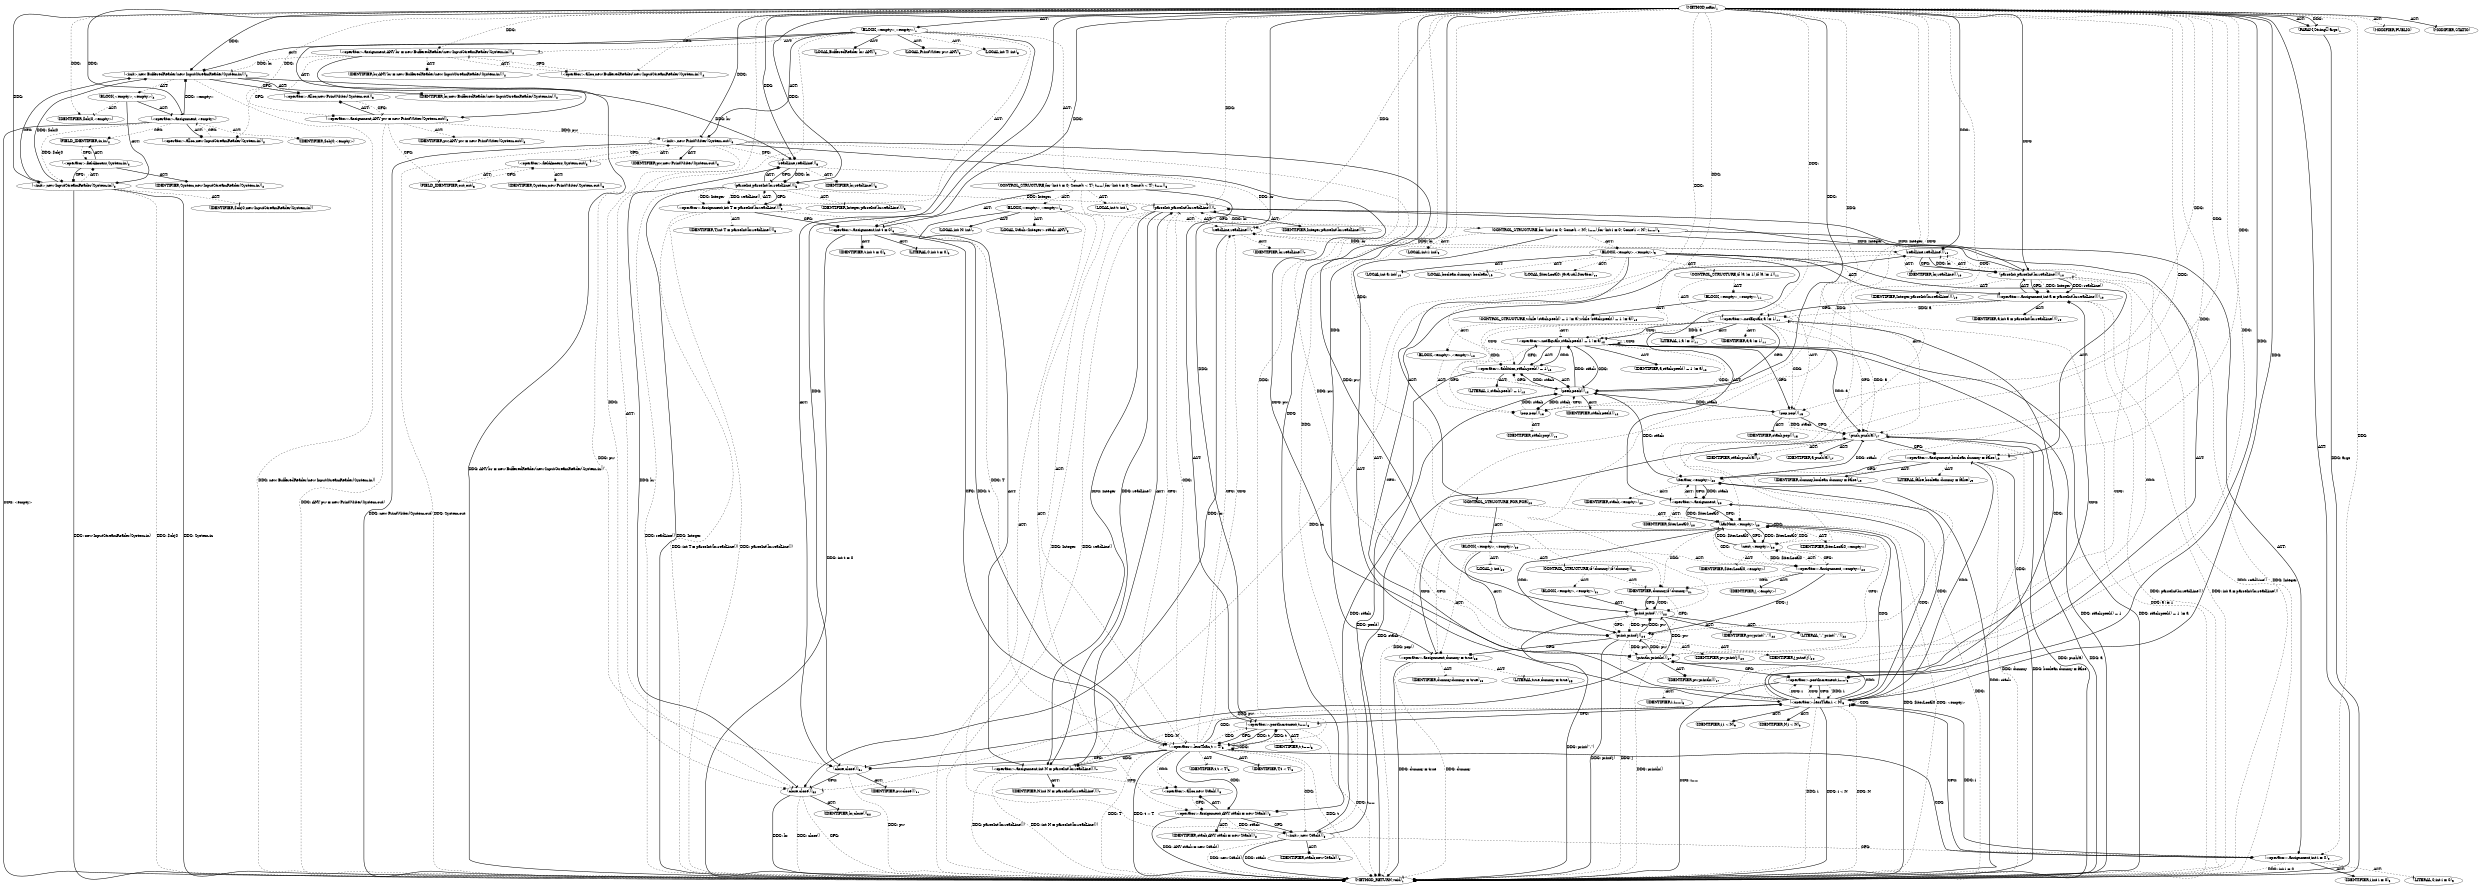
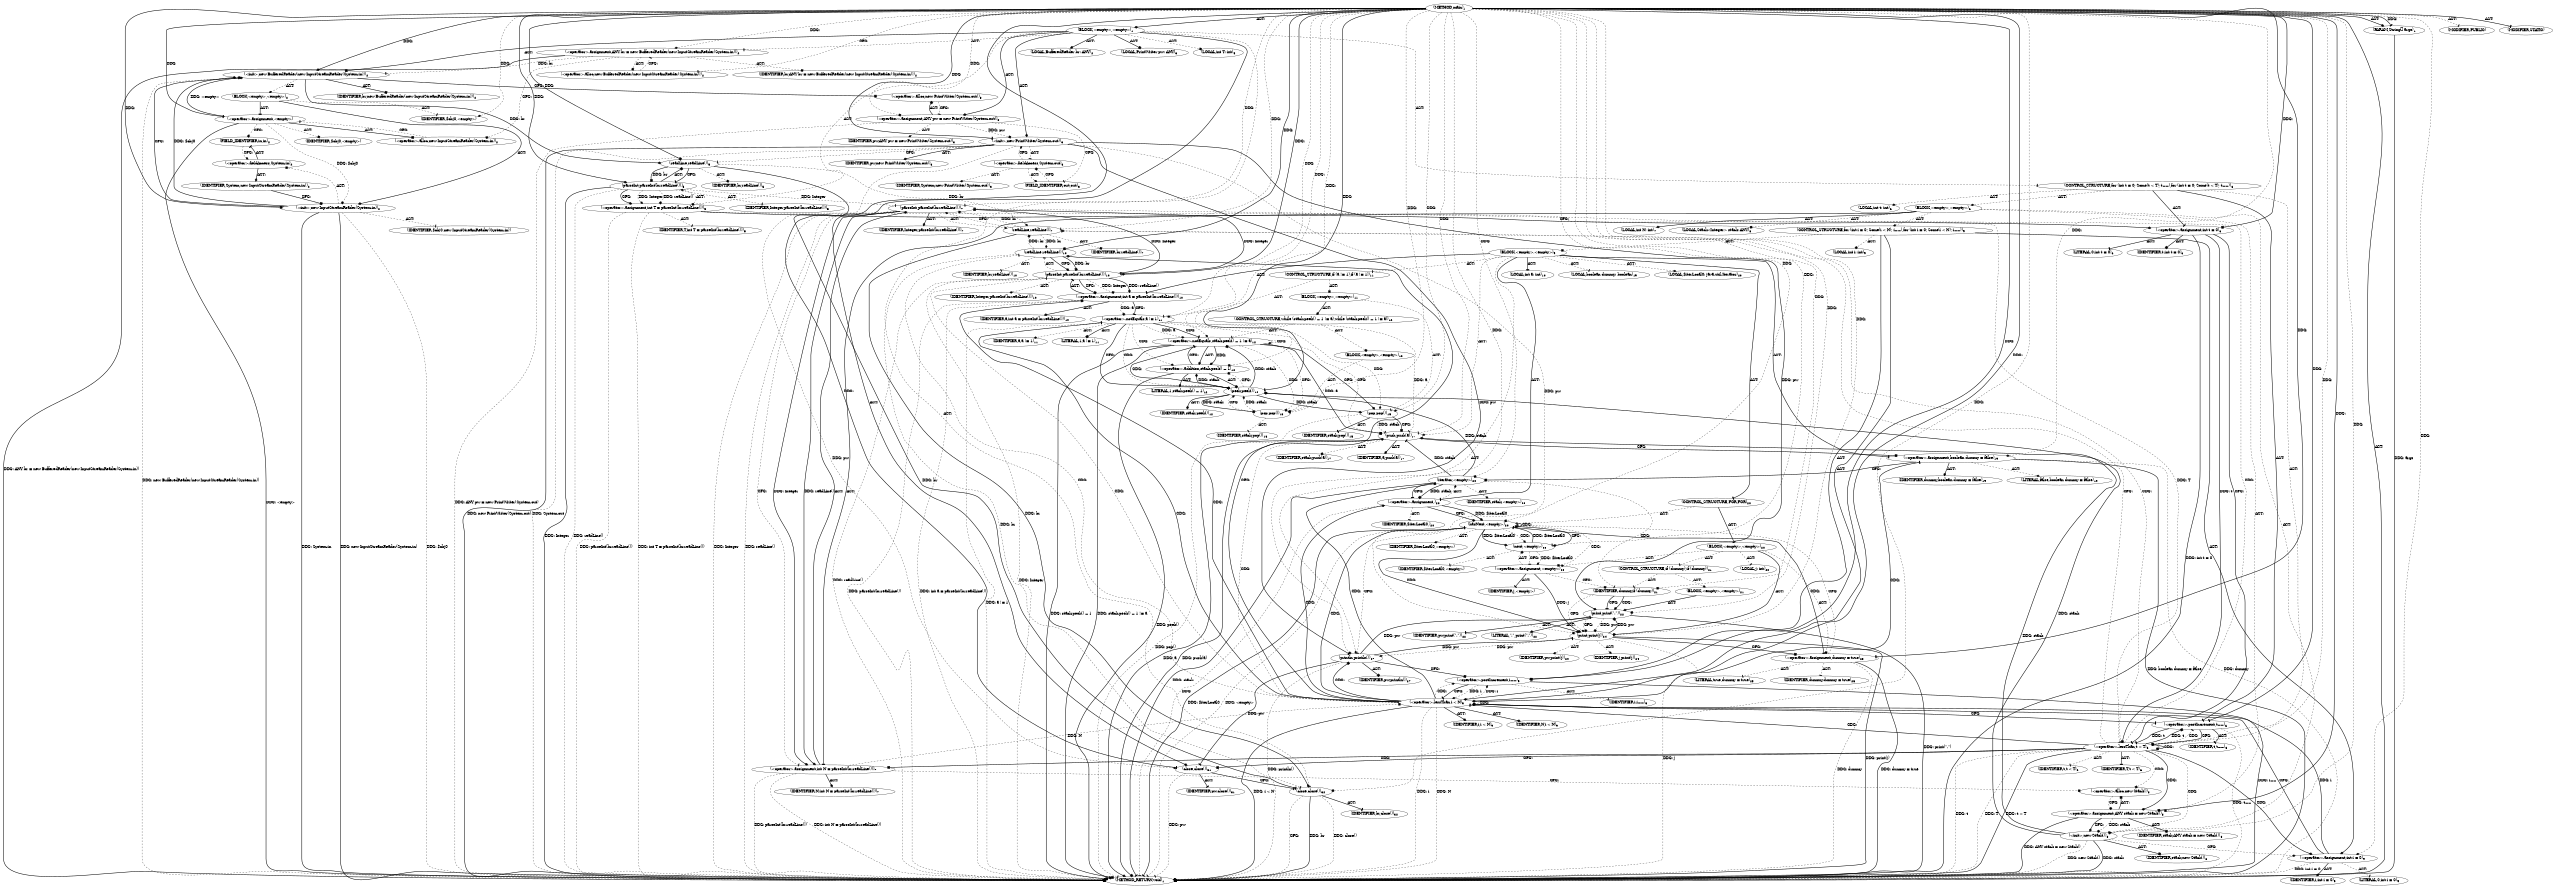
edge "(<operator>.fieldAccess,System.in)" -> "(<init>,new InputStreamReader(System.in))": now "(IDENTIFIER,System,new InputStreamReader(System.in))" -> "(<init>,new InputStreamReader(System.in))"
edge "(<operator>.assignment,int T = parseInt(br.readLine()))" -> "(<operator>.assignment,int t = 0)": arrowhead box -> diamond
node "(IDENTIFIER,a,stack.peek() + 1 != a)": removed
edge "(hasNext,<empty>)" -> "(IDENTIFIER,dummy,if (dummy))": now "(iterator,<empty>)" -> "(IDENTIFIER,dummy,if (dummy))"
